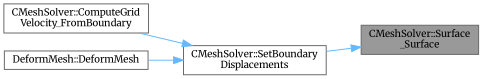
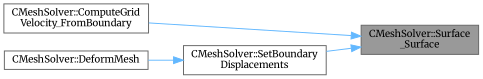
edge "CMeshSolver::ComputeGrid Velocity_FromBoundary" -> "CMeshSolver::SetBoundary Displacements": now "CMeshSolver::ComputeGrid Velocity_FromBoundary" -> "CMeshSolver::Surface _Surface"
node "DeformMesh::DeformMesh": label "DeformMesh::DeformMesh" -> "CMeshSolver::DeformMesh"
